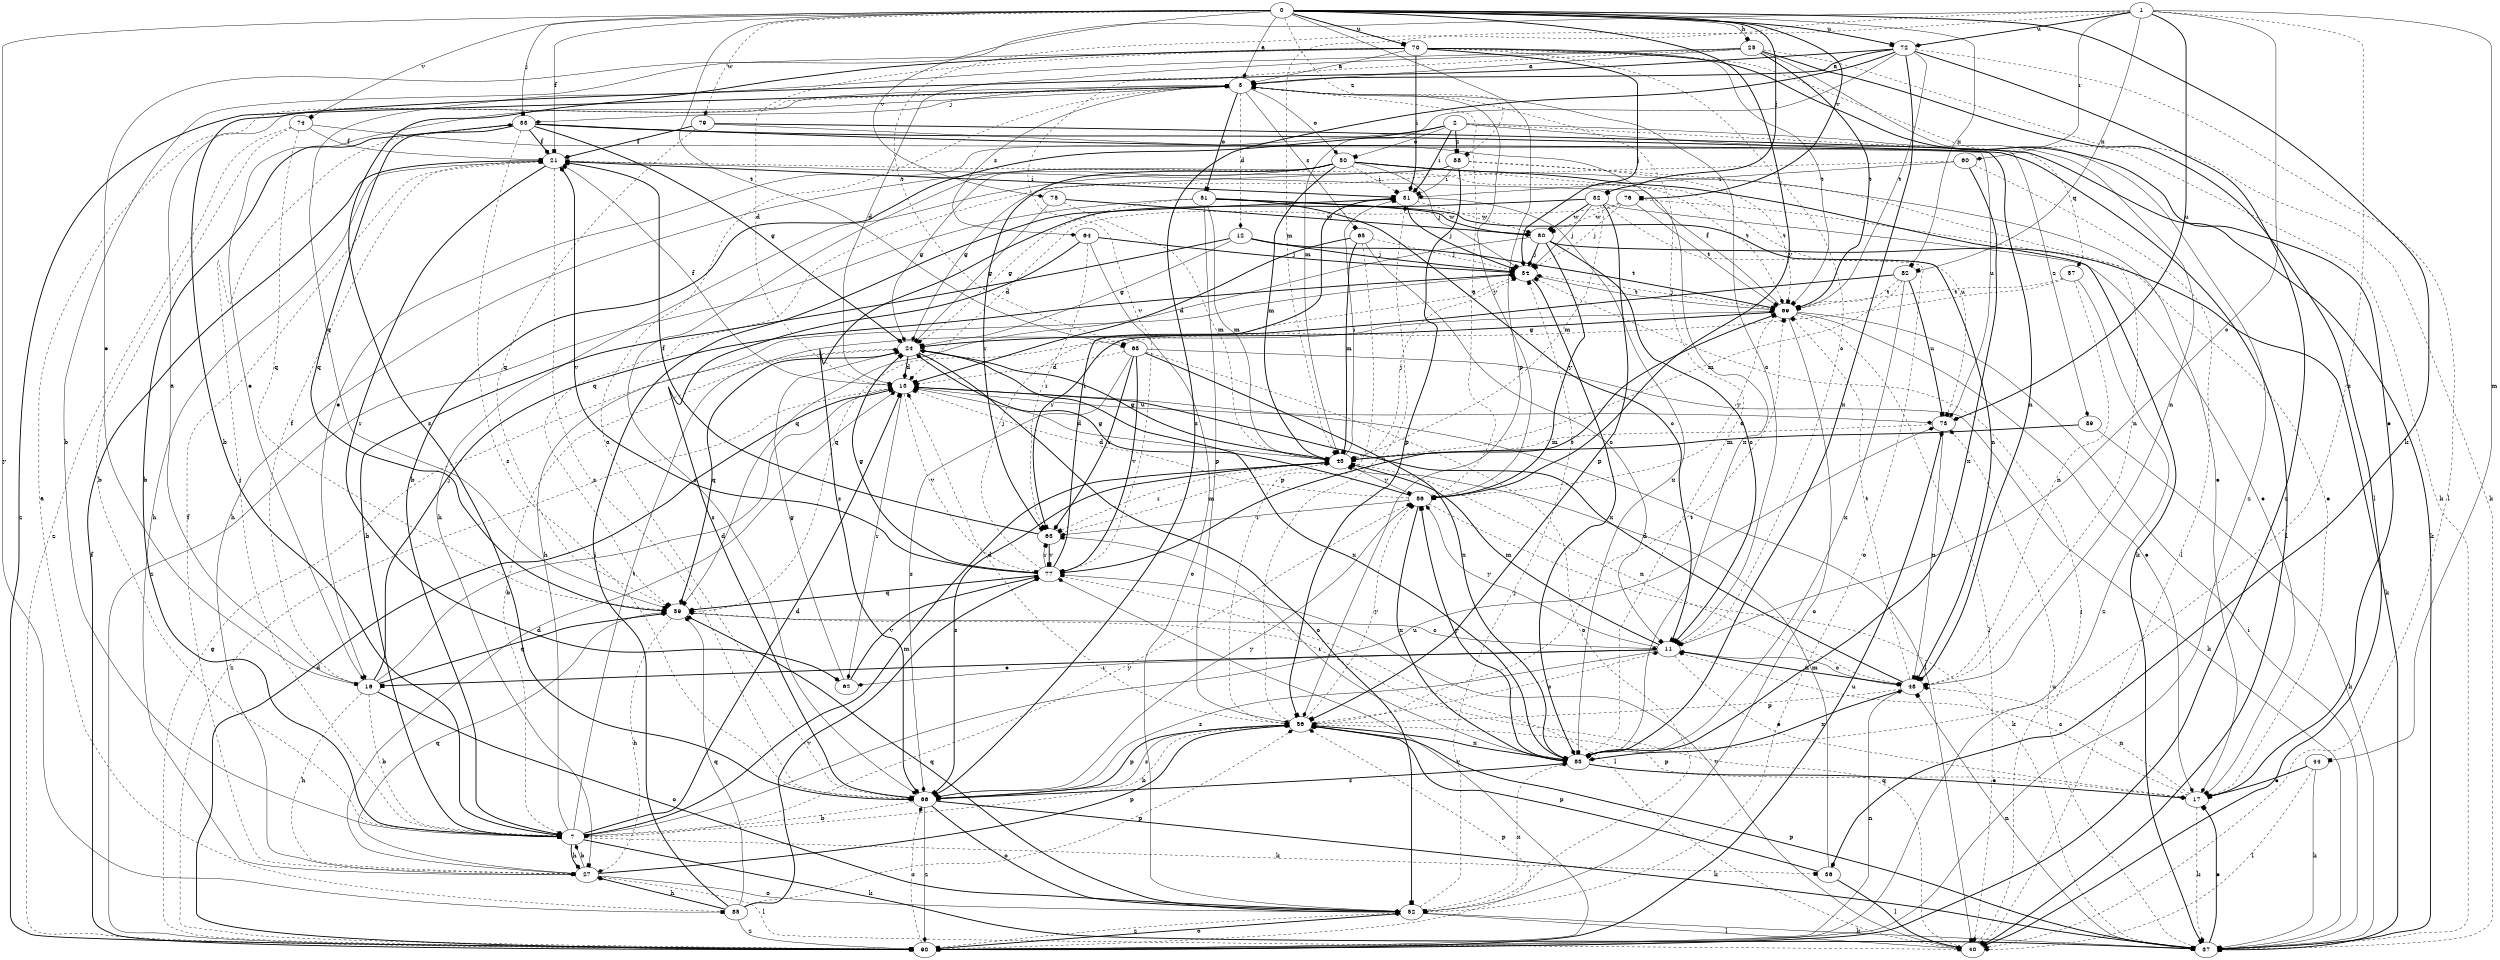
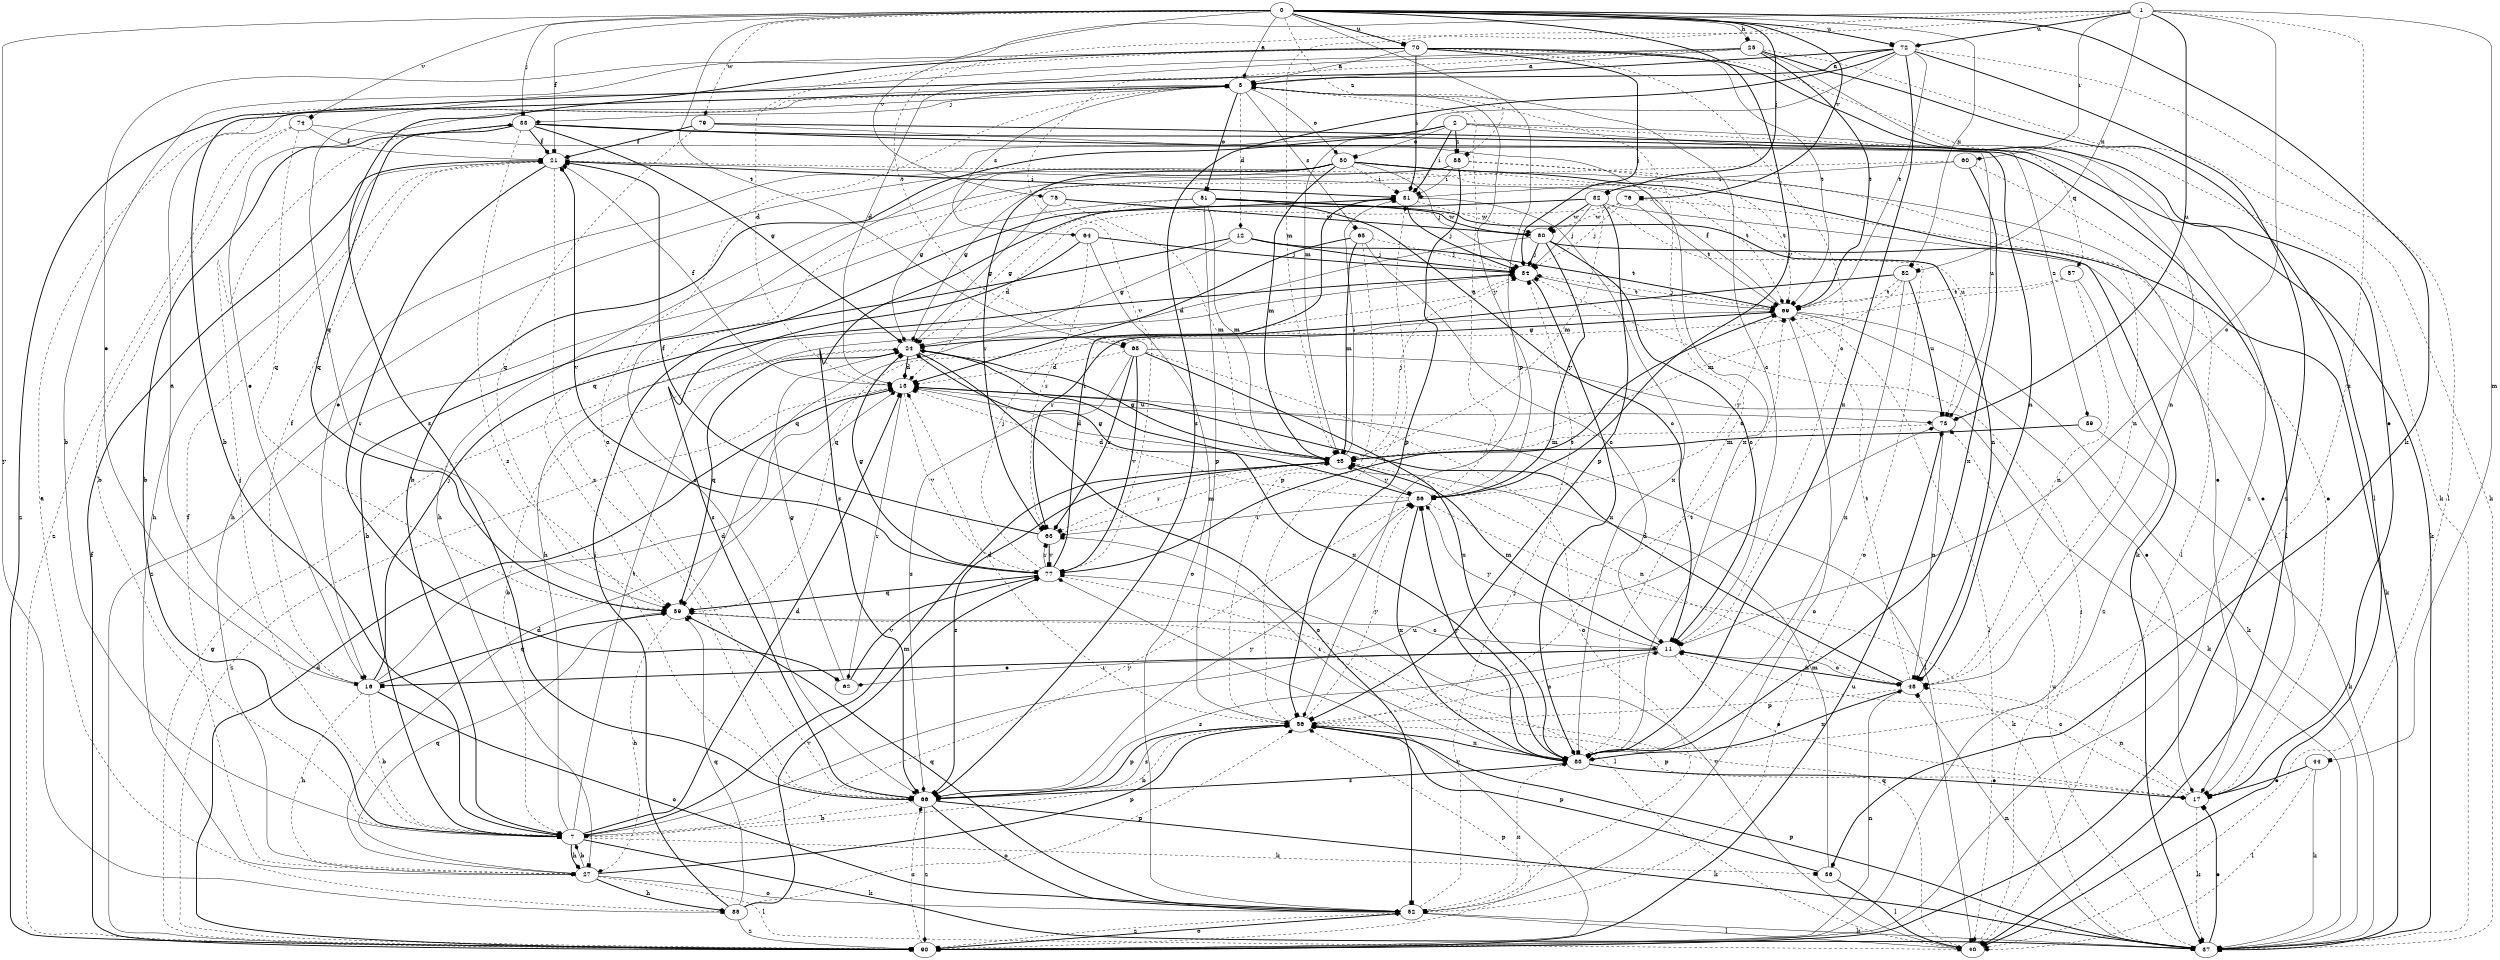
edge "69" -> "37": label "i" -> "k"
edge "85" -> "27": reversed
